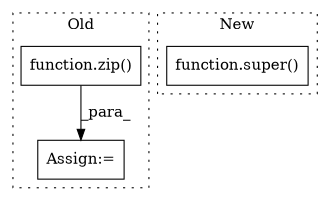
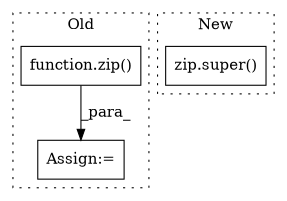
node "function.super()": label "function.super()" -> "zip.super()"
